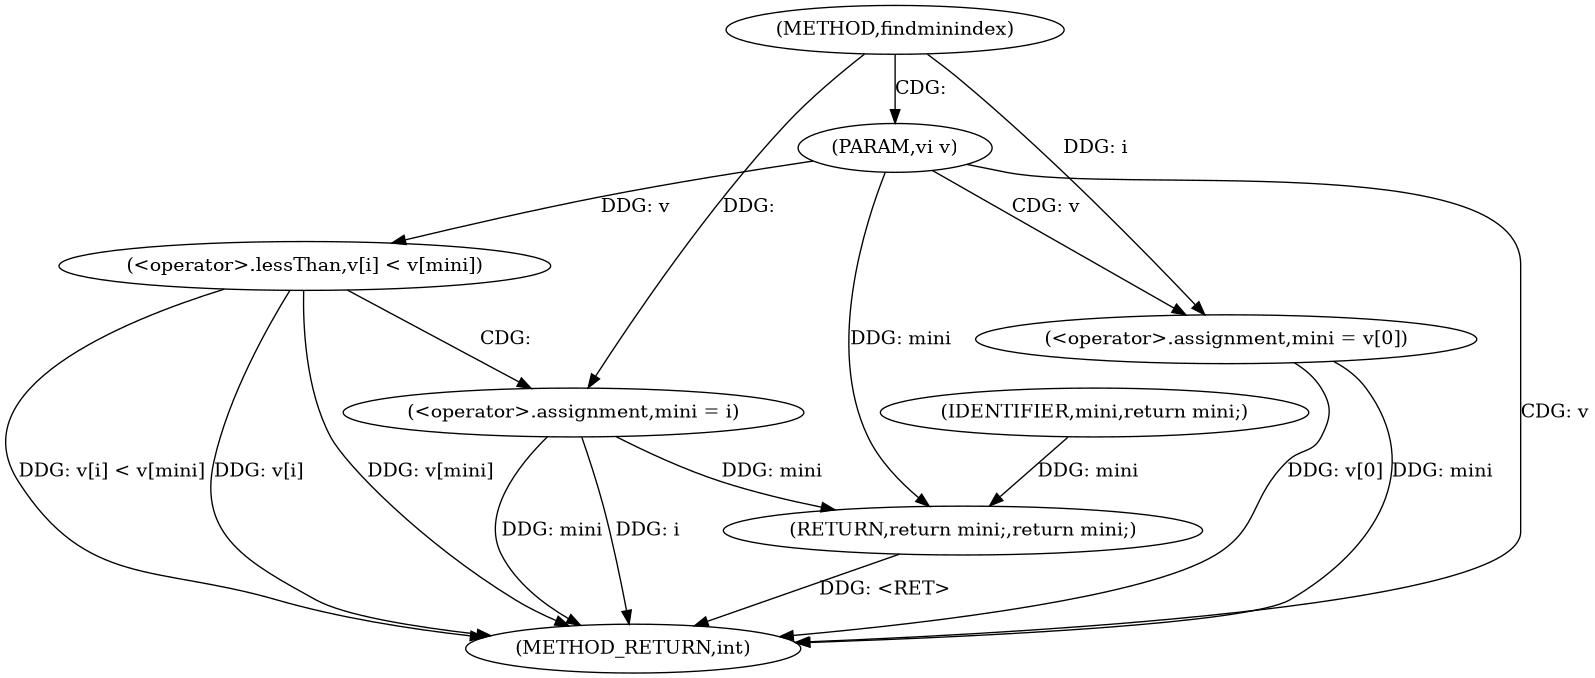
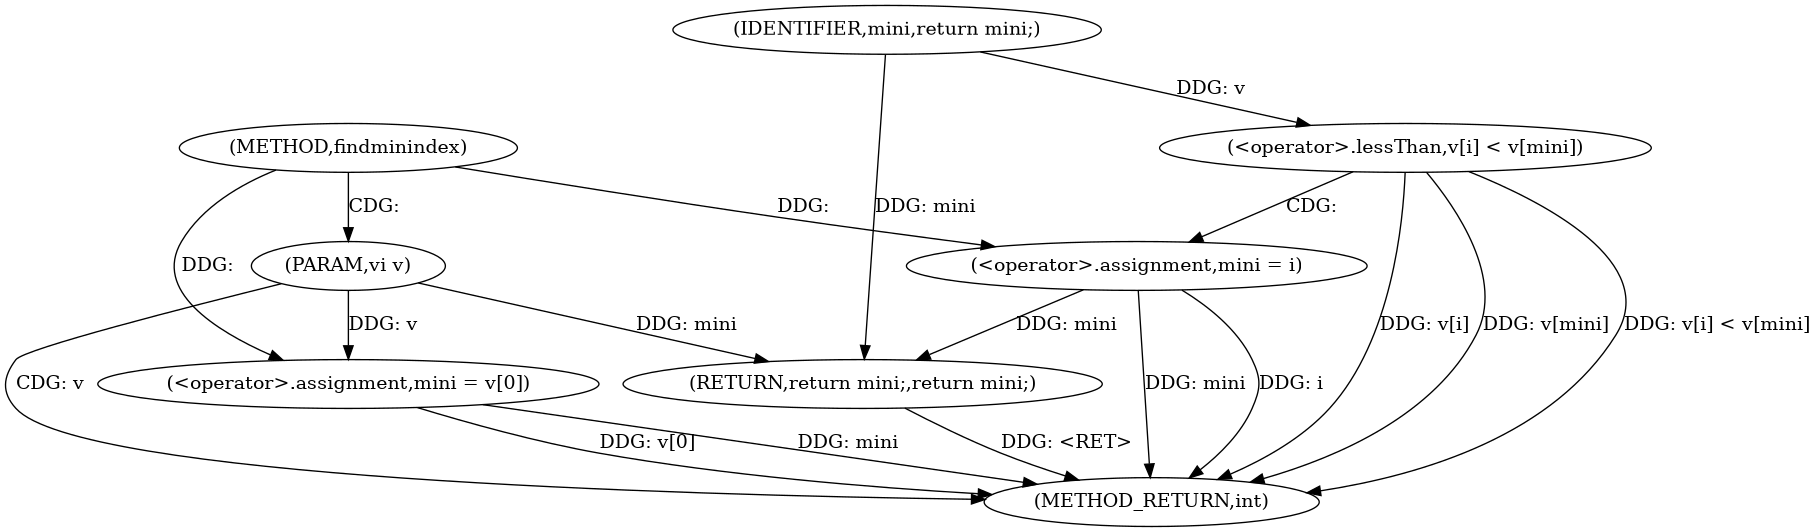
edge "(METHOD,findminindex)" -> "(<operator>.assignment,mini = v[0])": label "DDG: i" -> "DDG: "
edge "(PARAM,vi v)" -> "(<operator>.lessThan,v[i] < v[mini])": now "(IDENTIFIER,mini,return mini;)" -> "(<operator>.lessThan,v[i] < v[mini])"
edge "(PARAM,vi v)" -> "(<operator>.assignment,mini = v[0])": label "CDG: v" -> "DDG: v"
